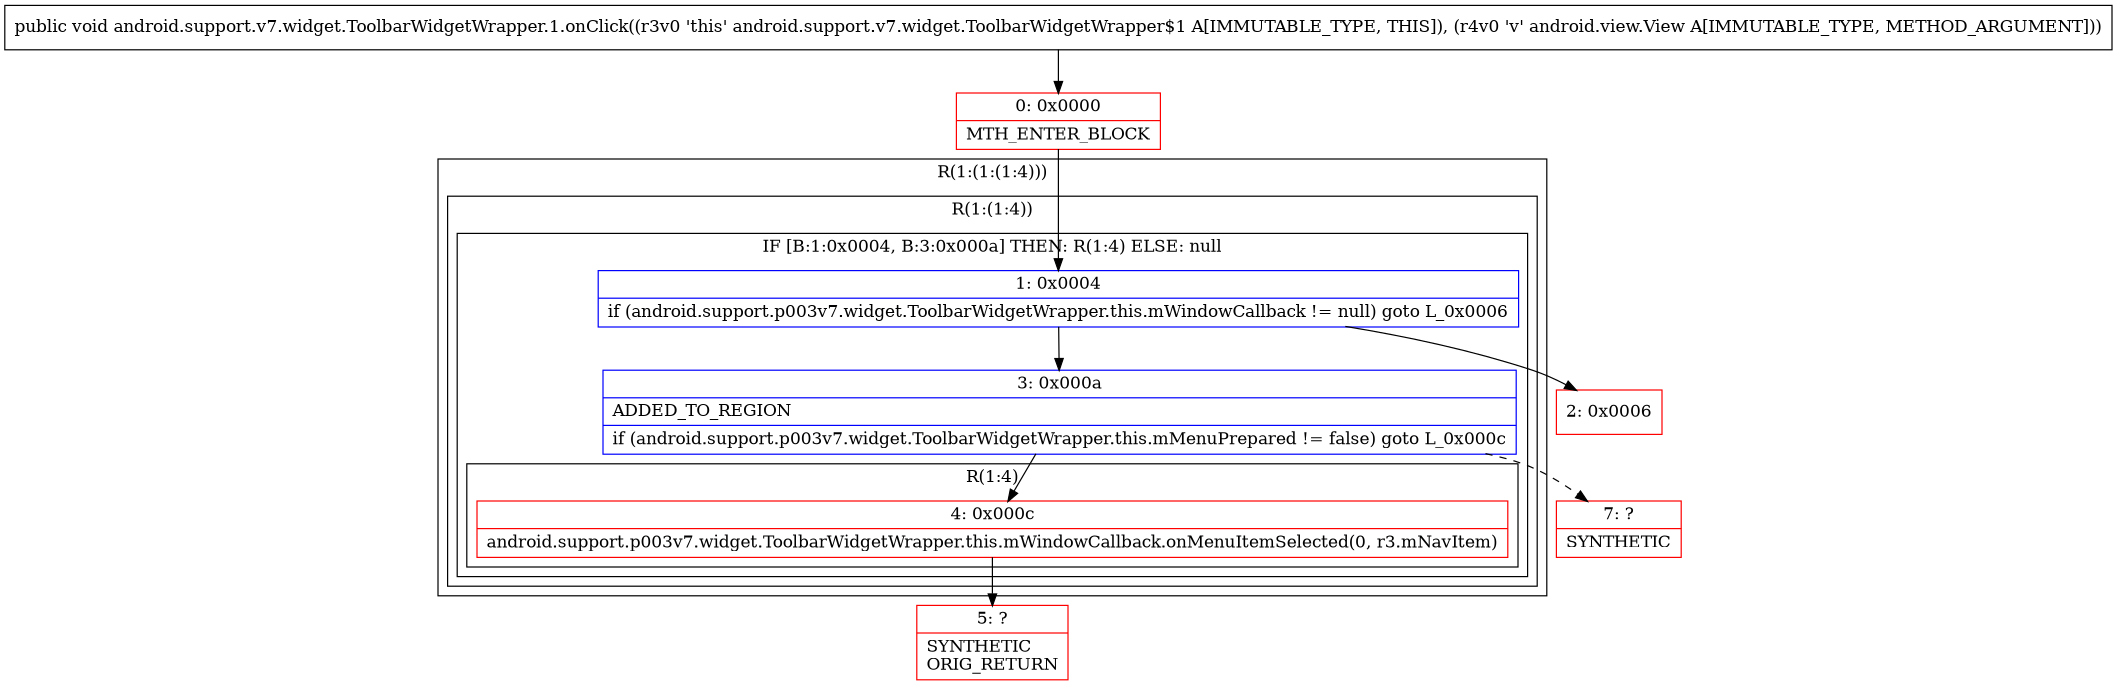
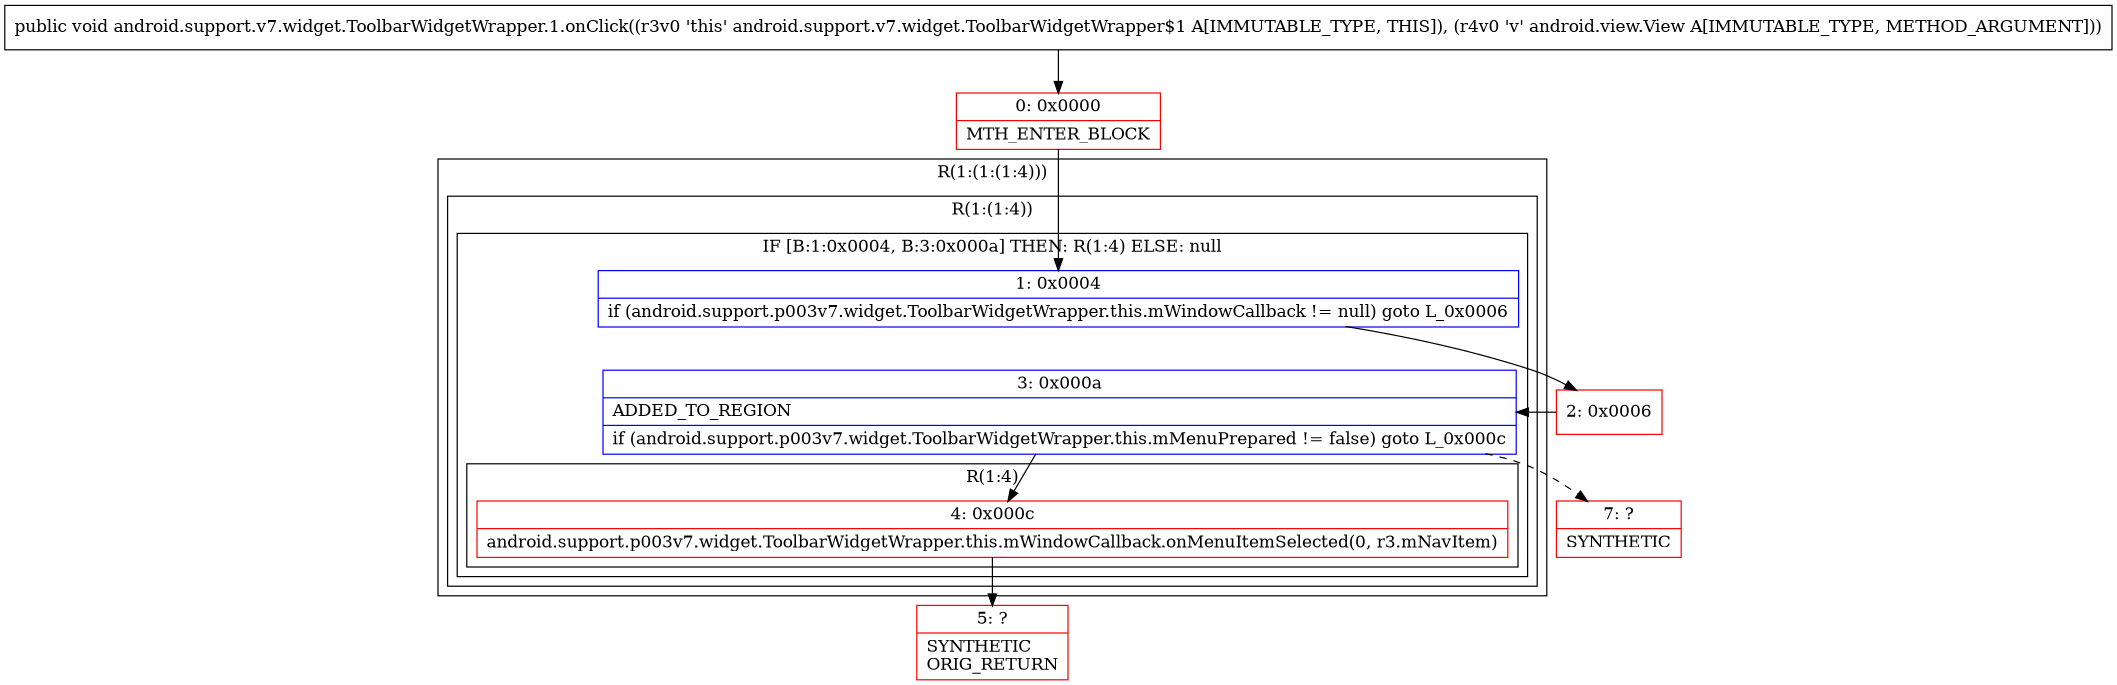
edge "1: 0x0004" -> "3: 0x000a": now "2: 0x0006" -> "3: 0x000a"
